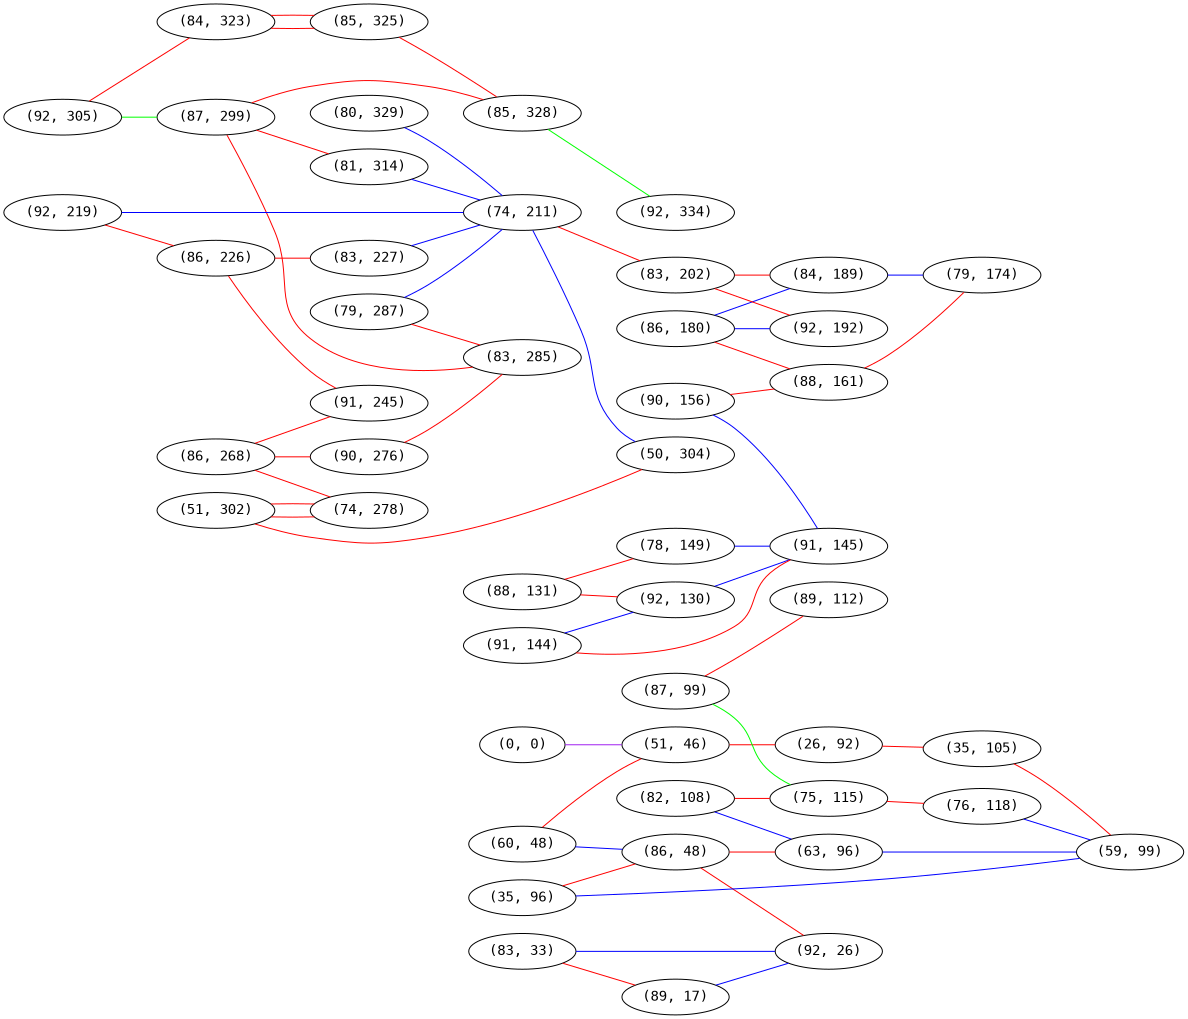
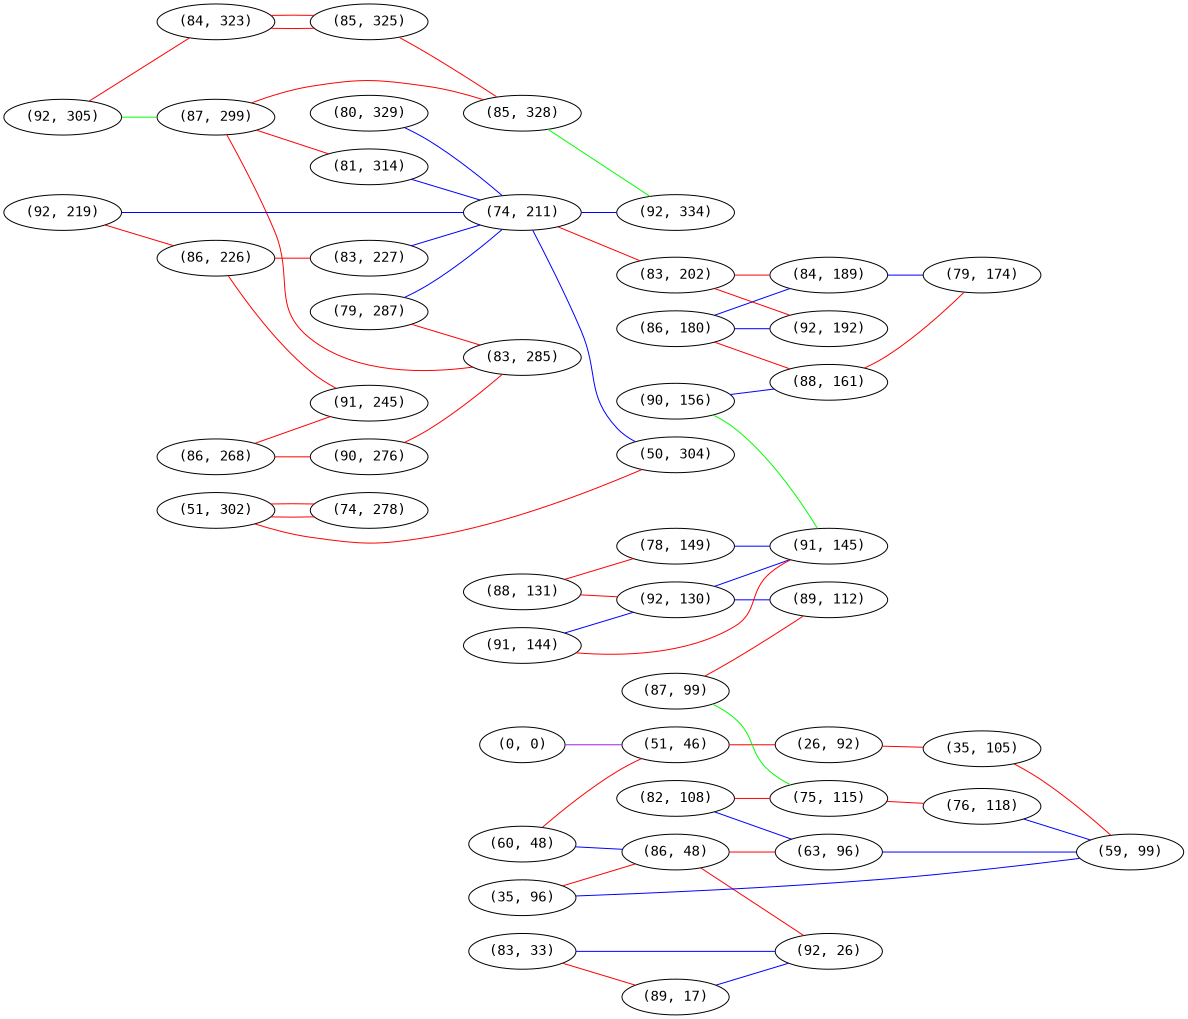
edge "(74, 211)" -- "(92, 334)": added
edge "(88, 161)" -- "(90, 156)": color red -> blue
edge "(90, 156)" -- "(91, 145)": color blue -> green
edge "(86, 268)" -- "(74, 278)": removed
edge "(92, 130)" -- "(89, 112)": added
